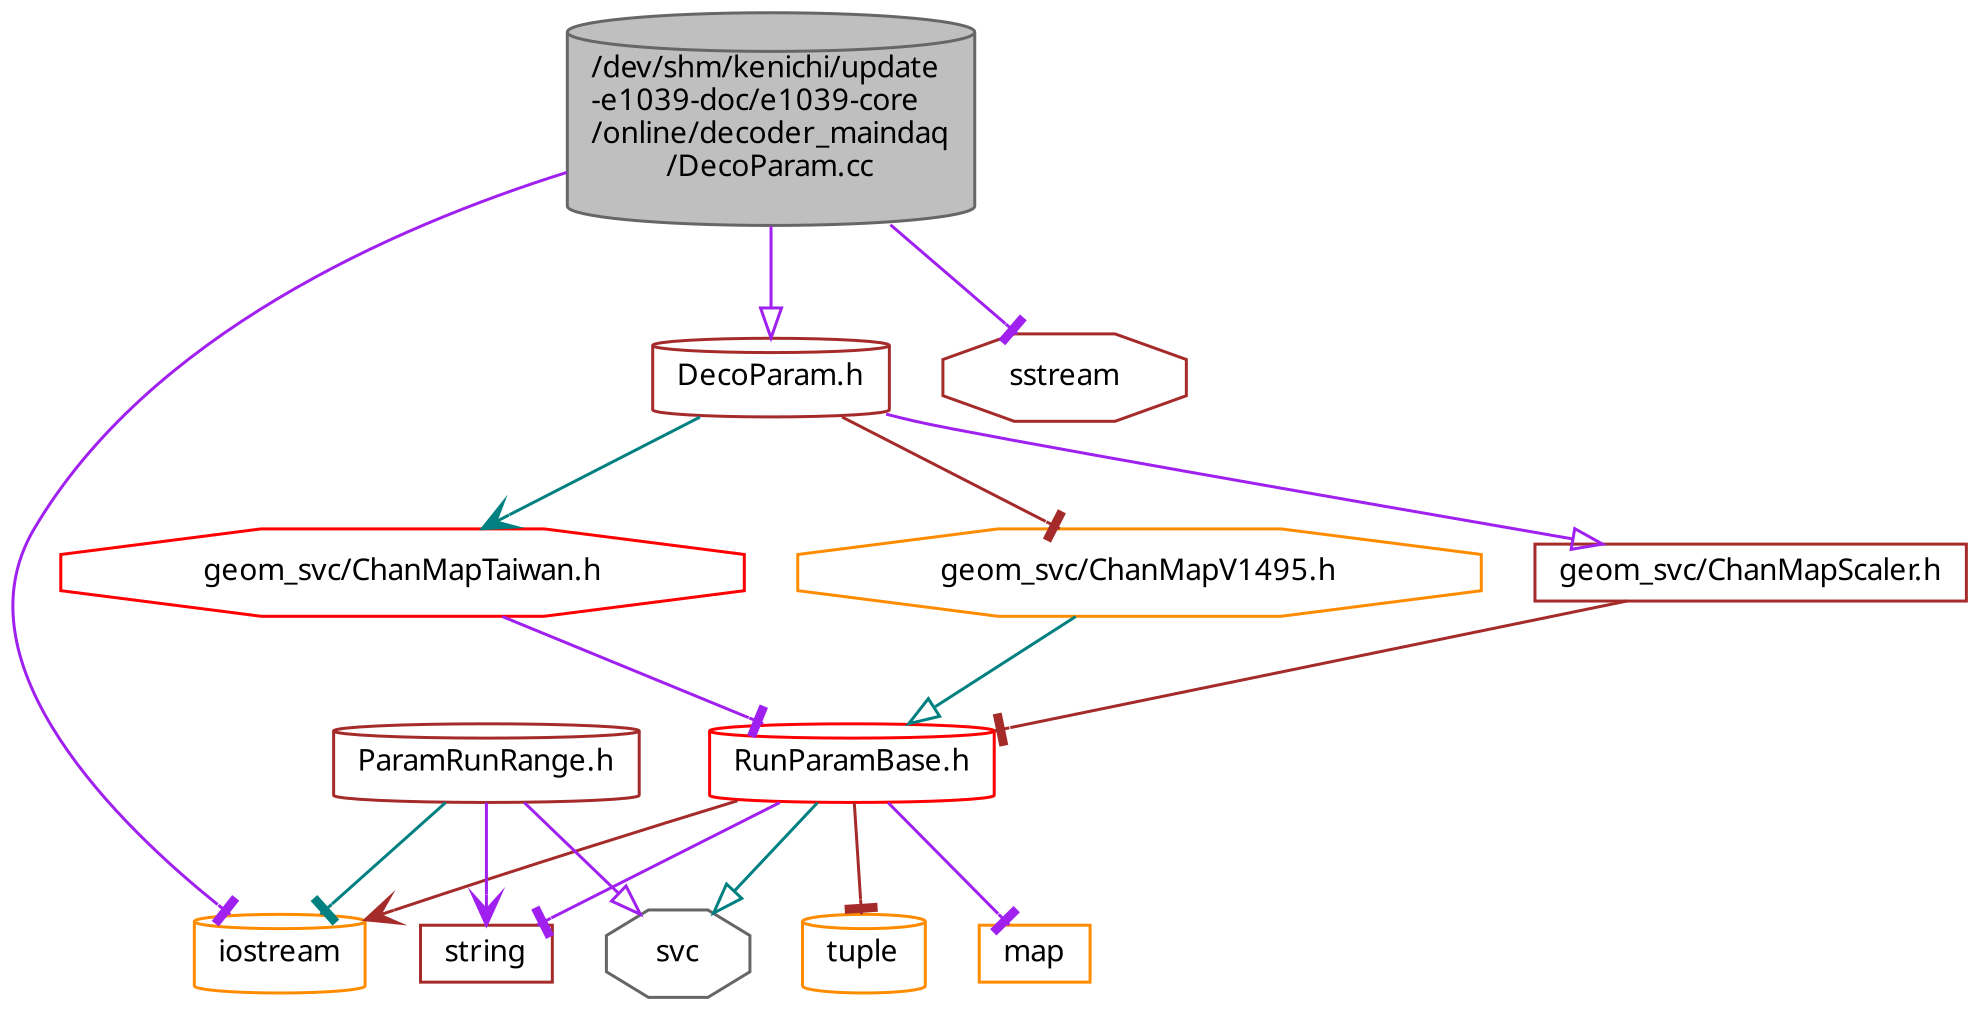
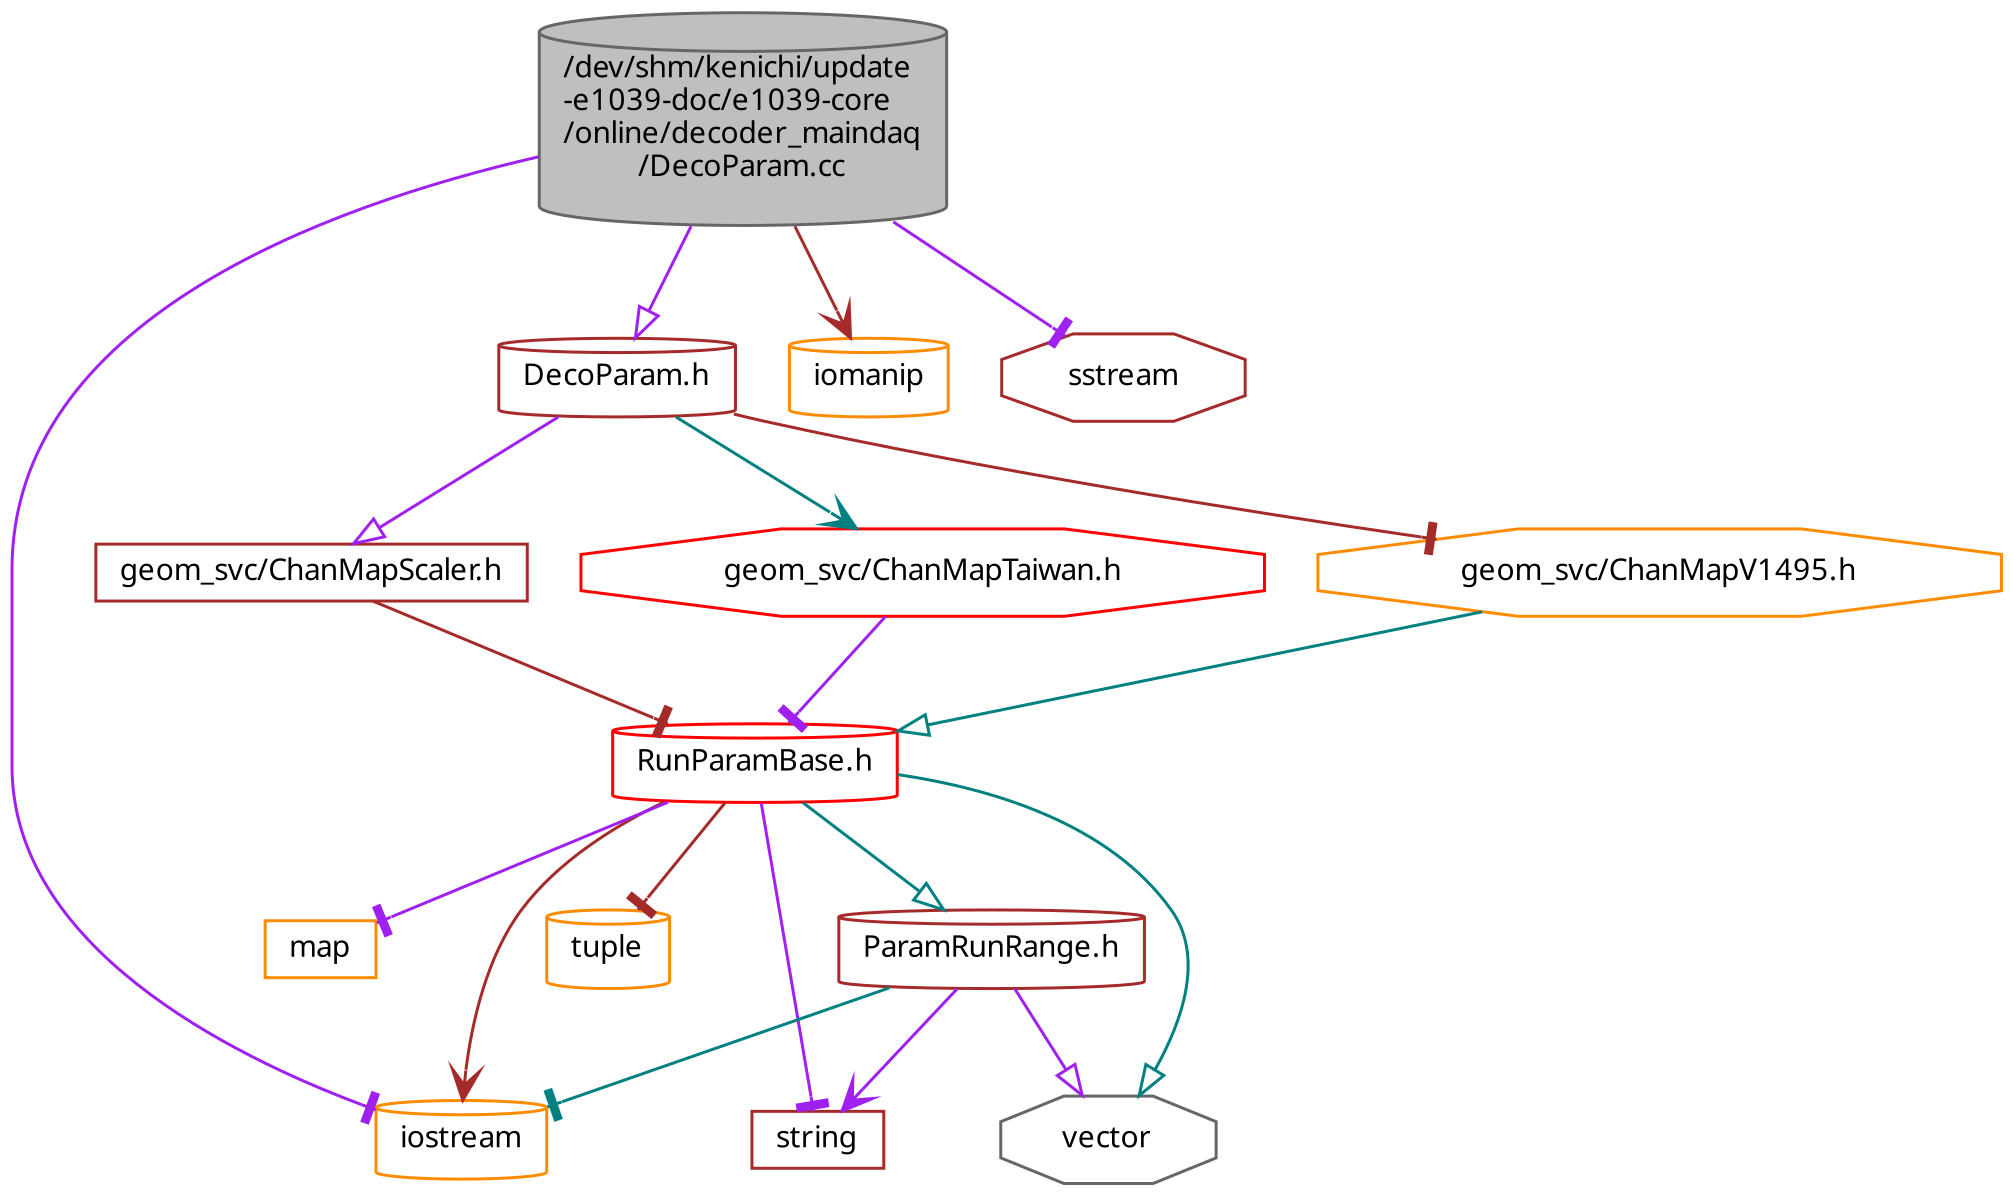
node "iomanip": added
edge "RunParamBase.h" -> "ParamRunRange.h": added
node "svc": label "svc" -> "vector"
